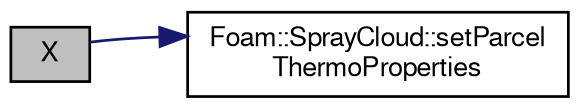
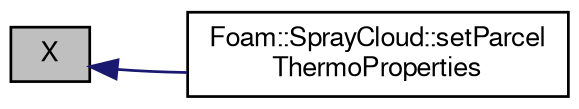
edge "X" -> "Foam::SprayCloud::setParcel ThermoProperties": reversed
